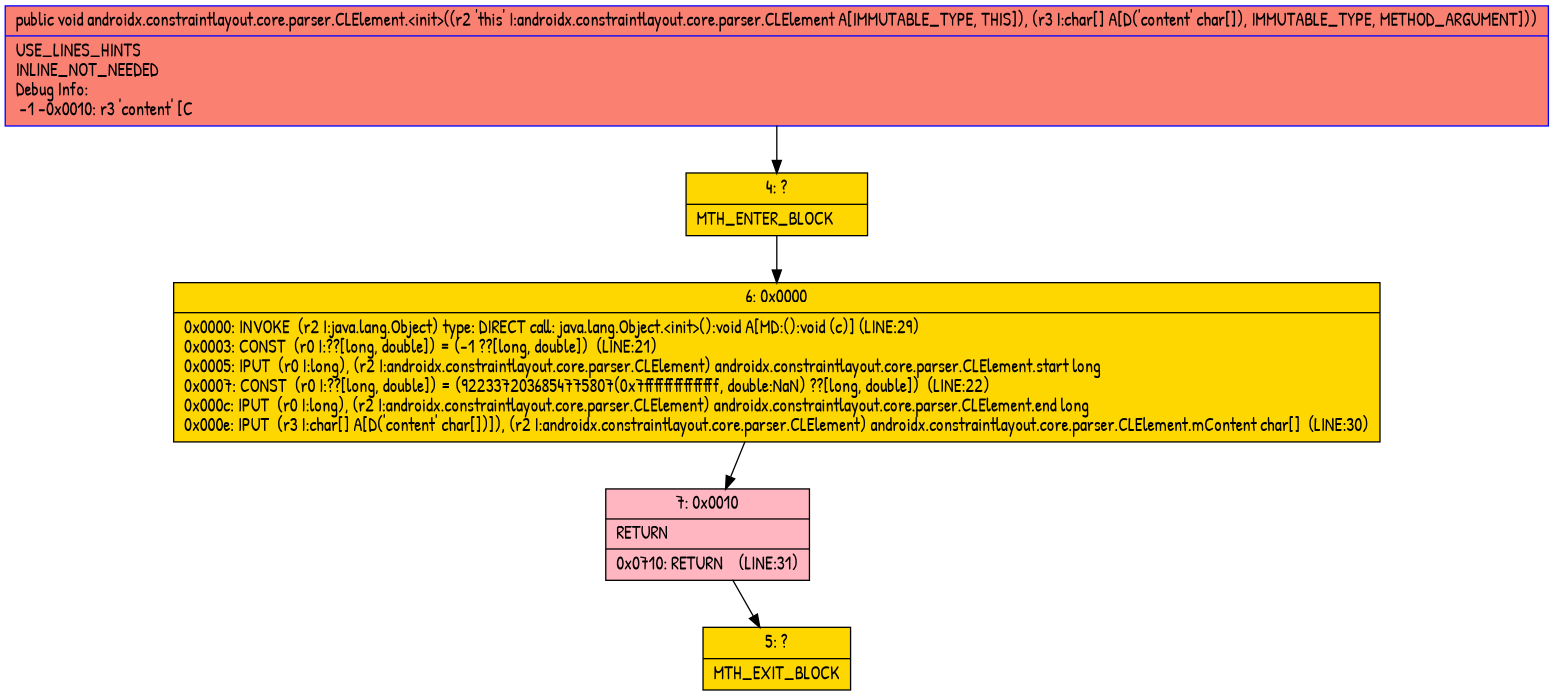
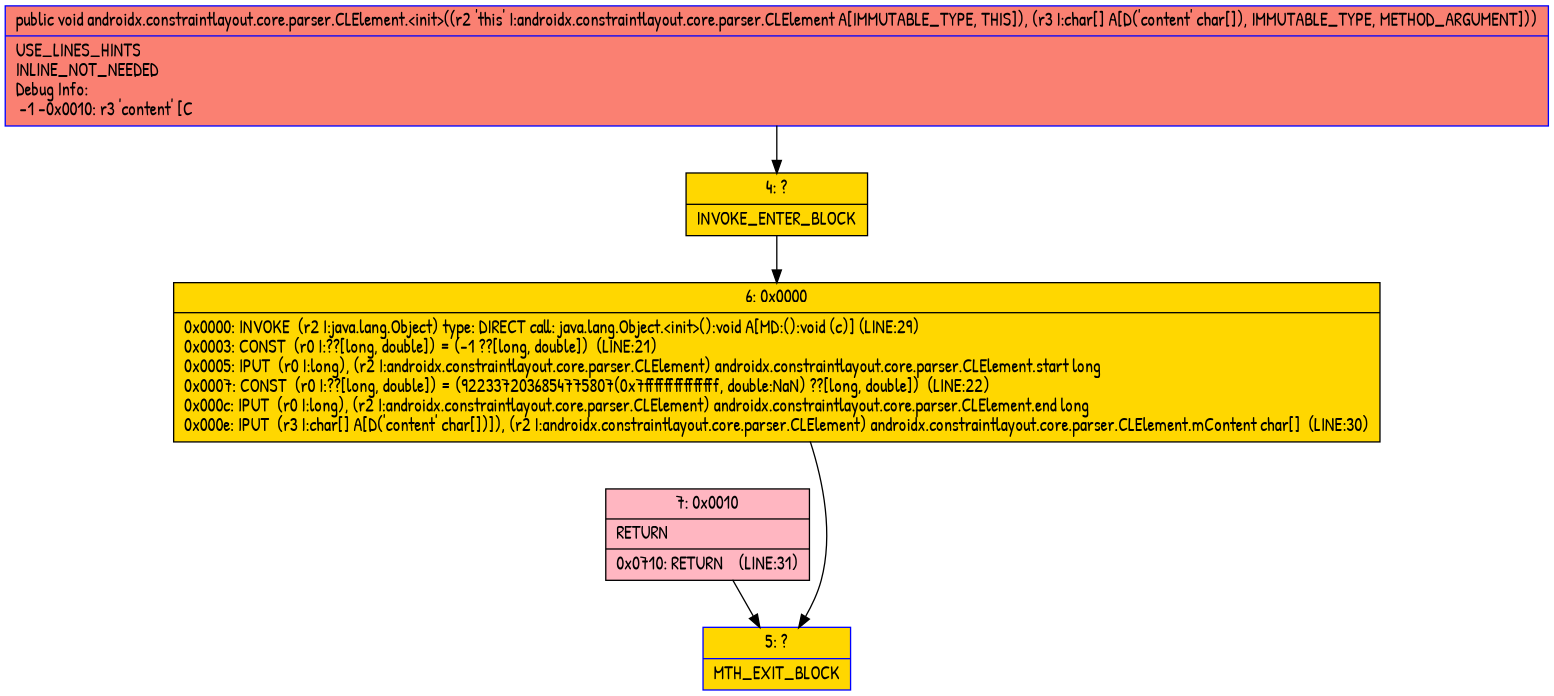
node "4: ?": text "MTH_ENTER_BLOCK" -> "INVOKE_ENTER_BLOCK"
edge "6: 0x0000" -> "7: 0x0010": now "6: 0x0000" -> "5: ?"
node "5: ?": color black -> blue
